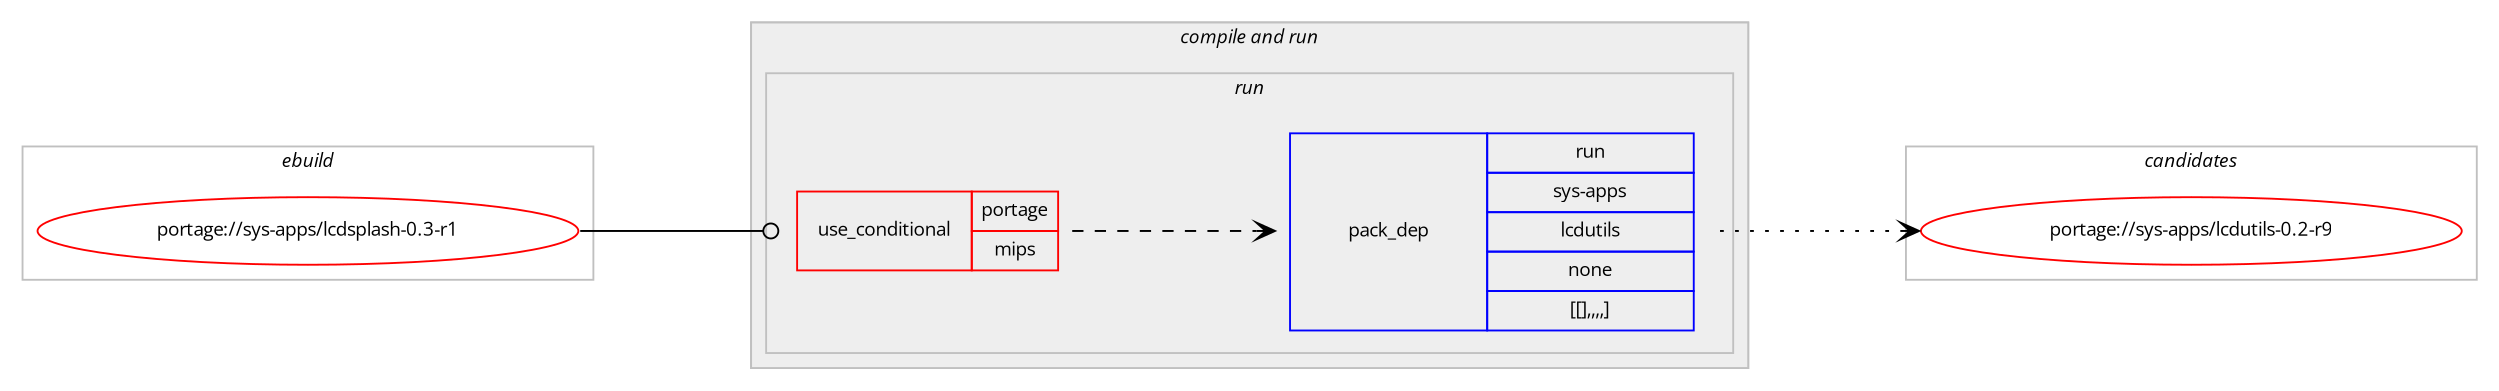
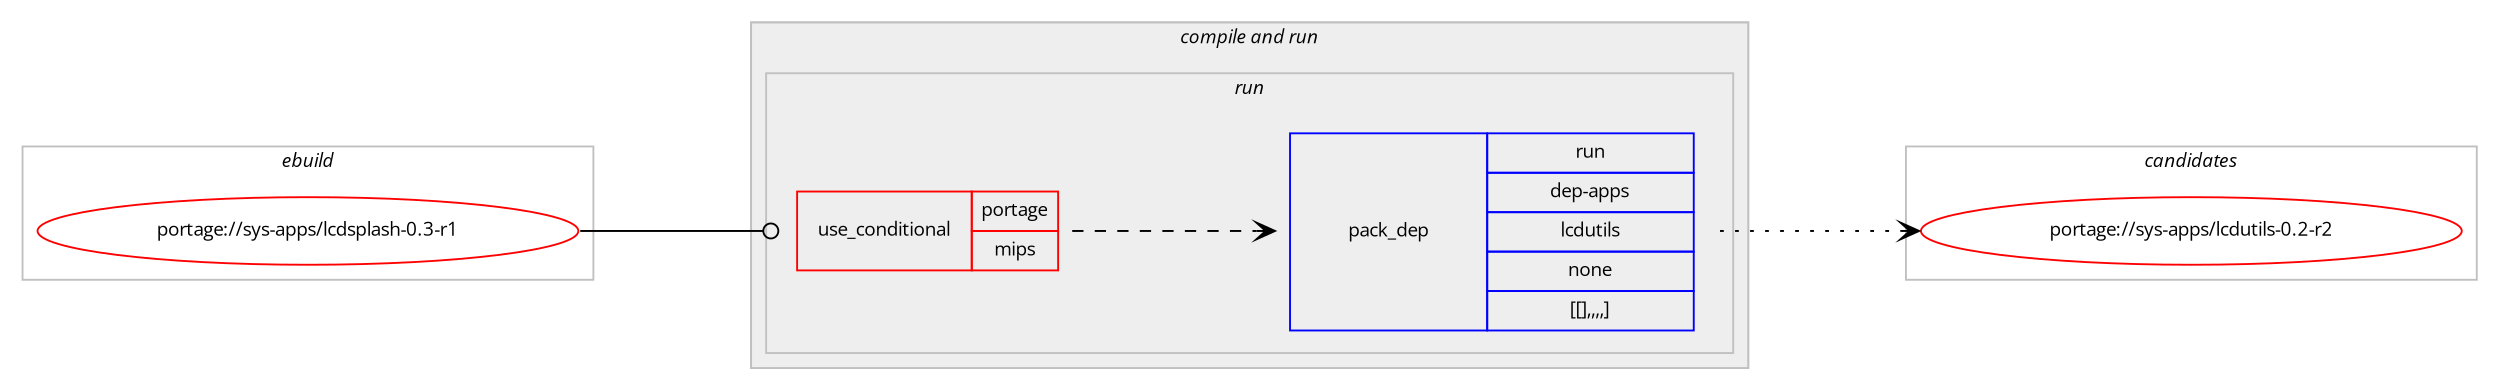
node "pack_dep": text "sys-apps" -> "dep-apps"
node "portage://sys-apps/lcdutils-0.2-r9": label "portage://sys-apps/lcdutils-0.2-r9" -> "portage://sys-apps/lcdutils-0.2-r2"
